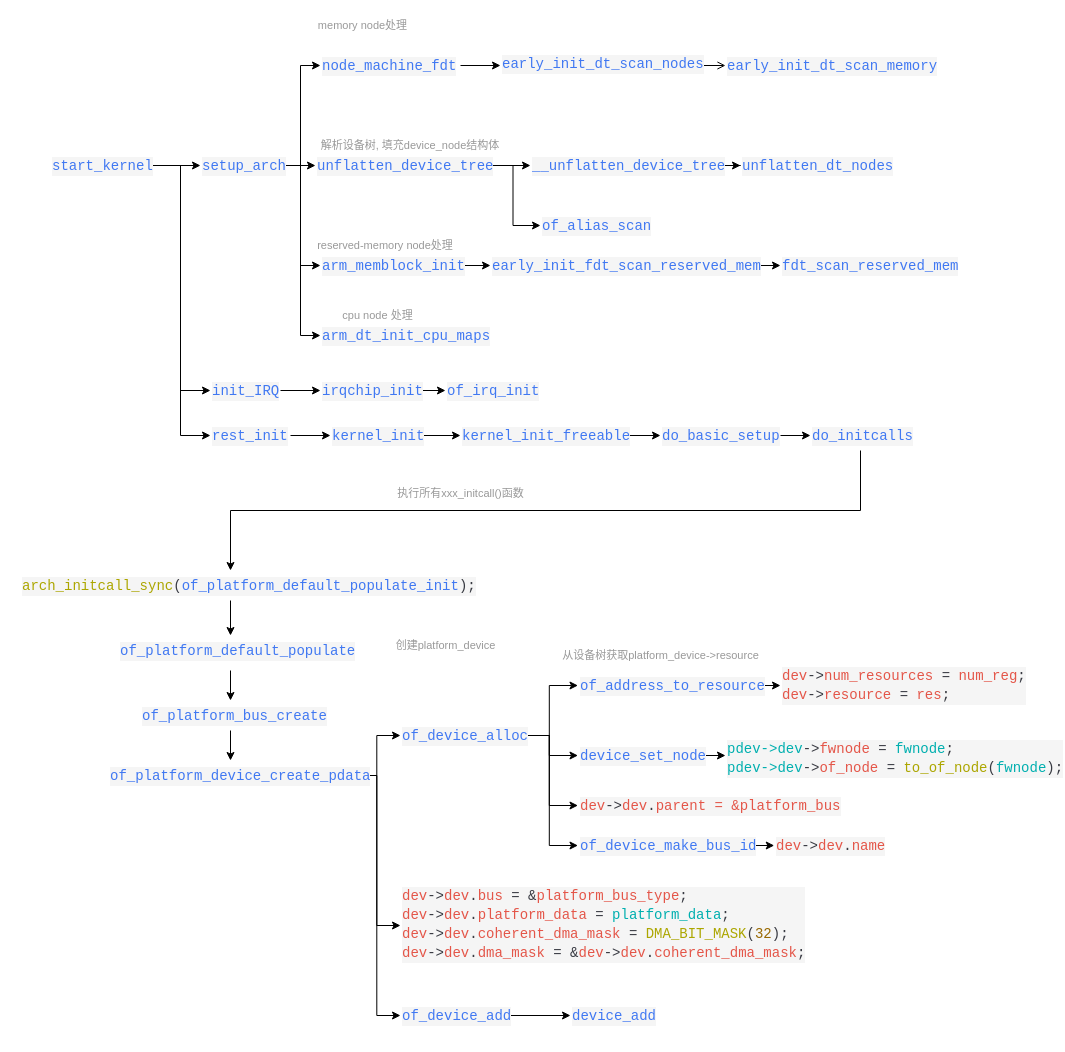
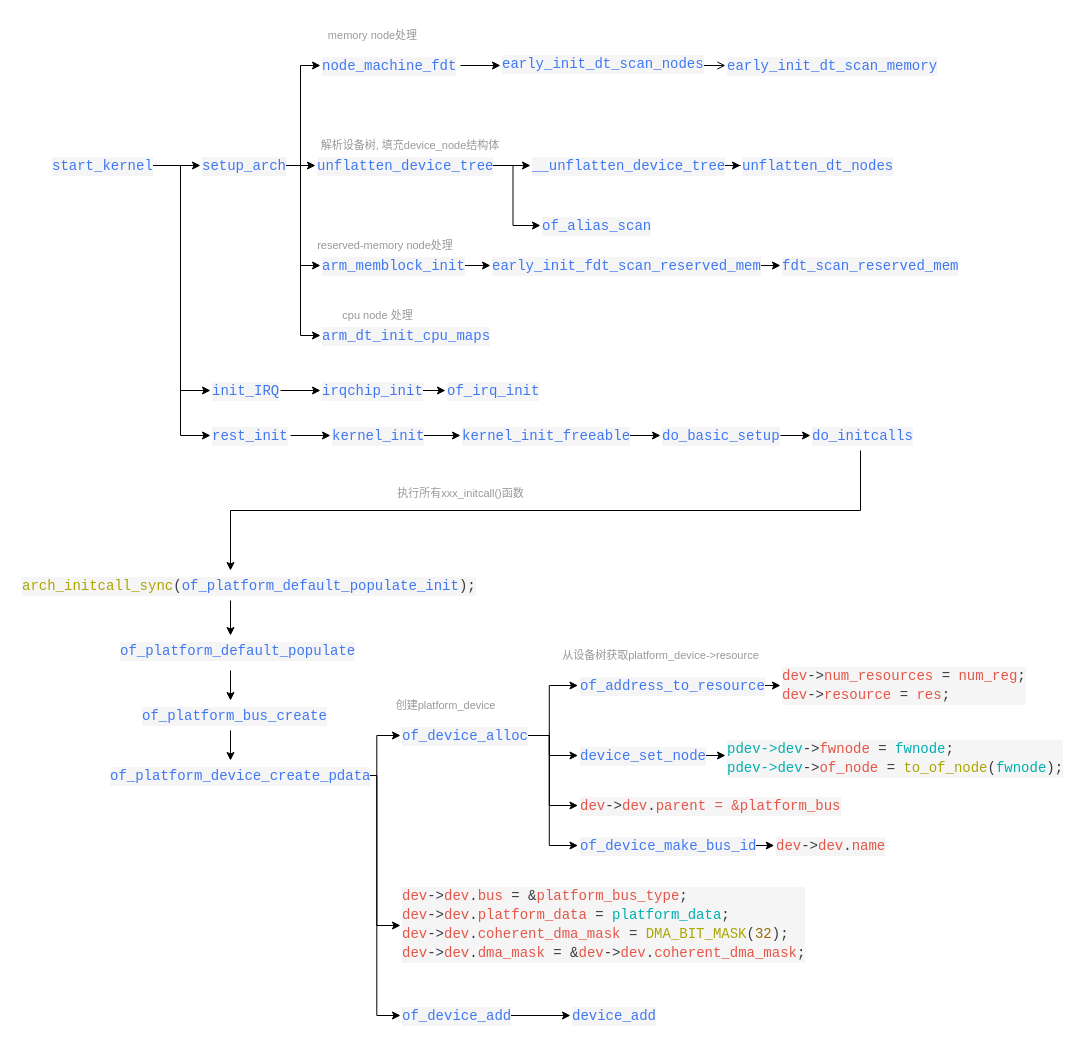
node "memory node处理": moved (363, 26) -> (373, 36)
node "创建platform_device": moved (446, 646) -> (446, 706)
